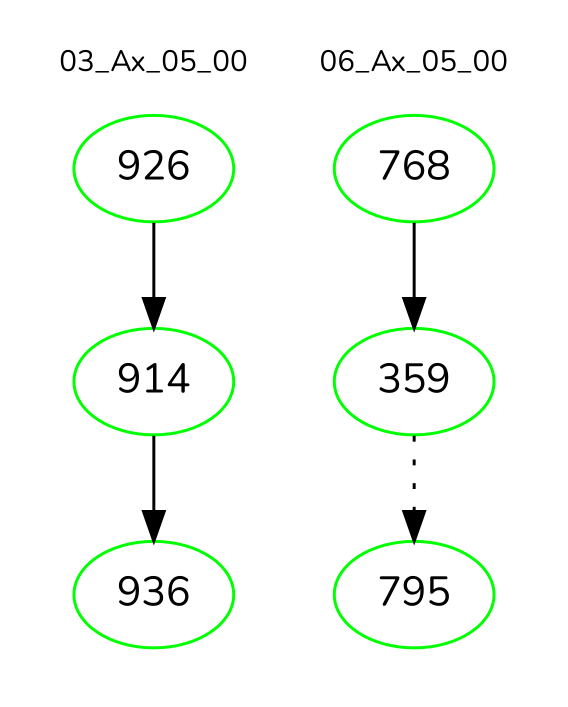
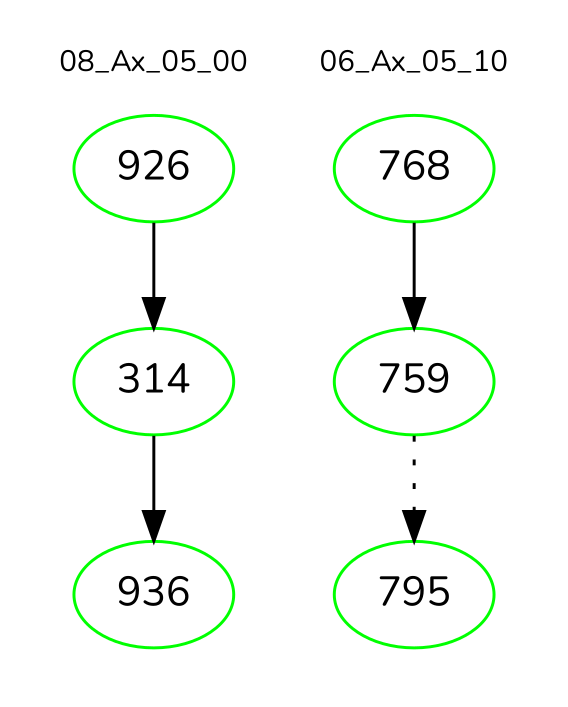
cluster "03_Ax_05_00": label "03_Ax_05_00" -> "08_Ax_05_00"
cluster "06_Ax_05_00": label "06_Ax_05_00" -> "06_Ax_05_10"
node "914": label "914" -> "314"
node "359": label "359" -> "759"
